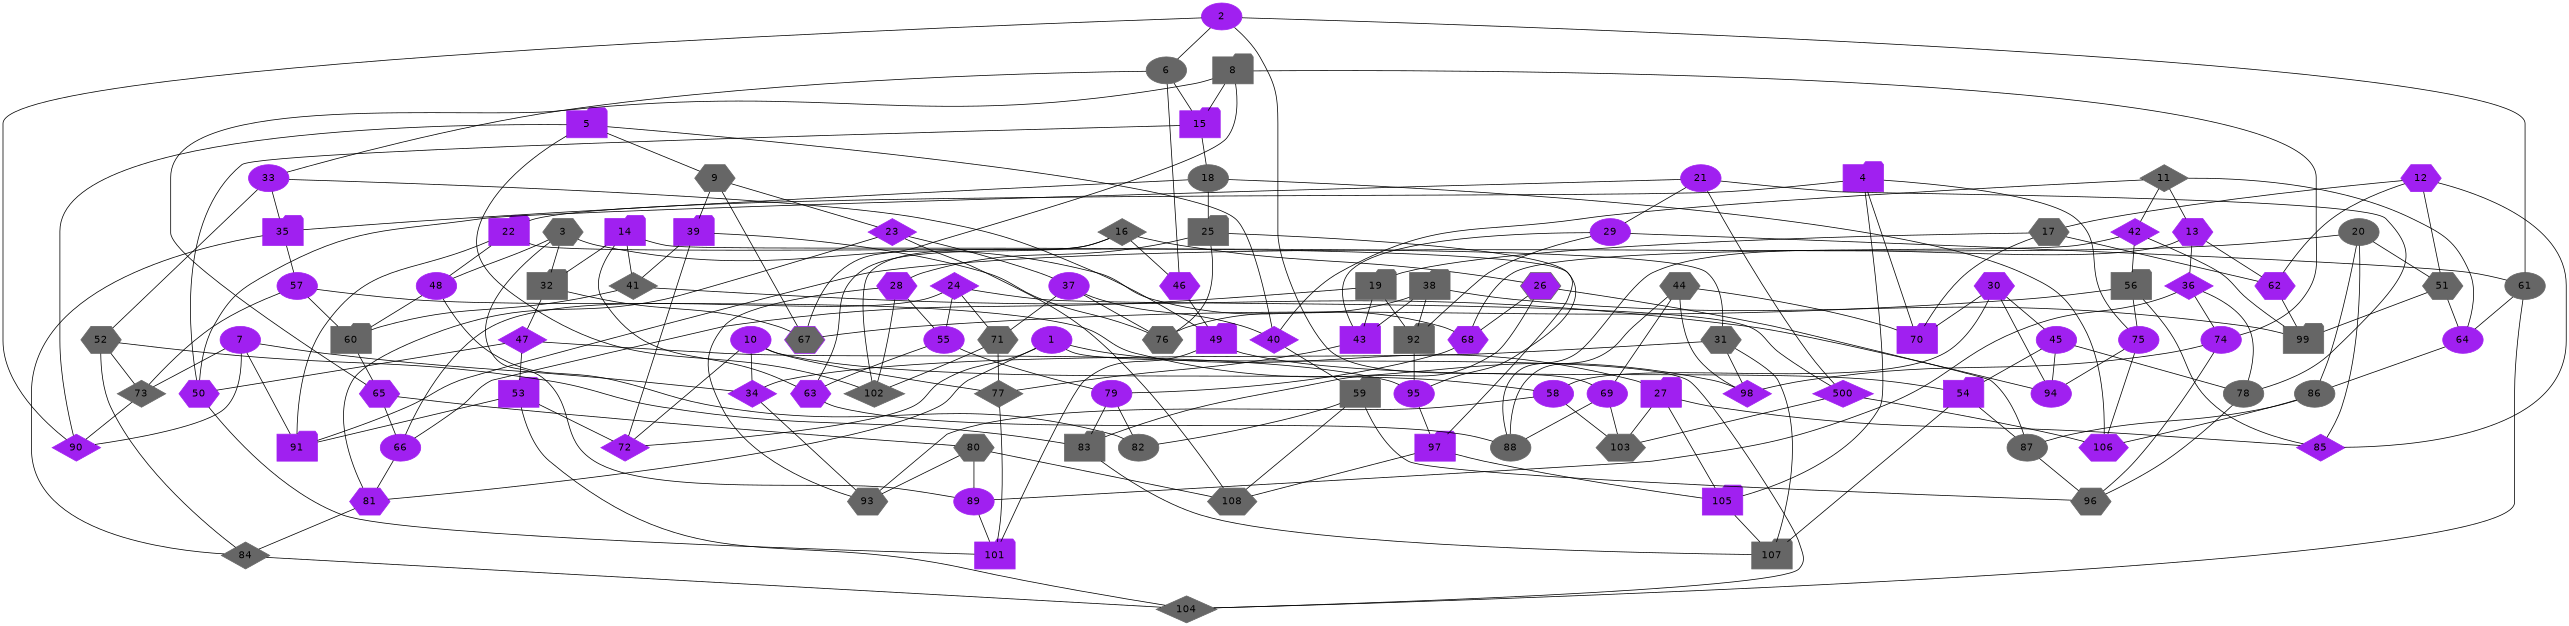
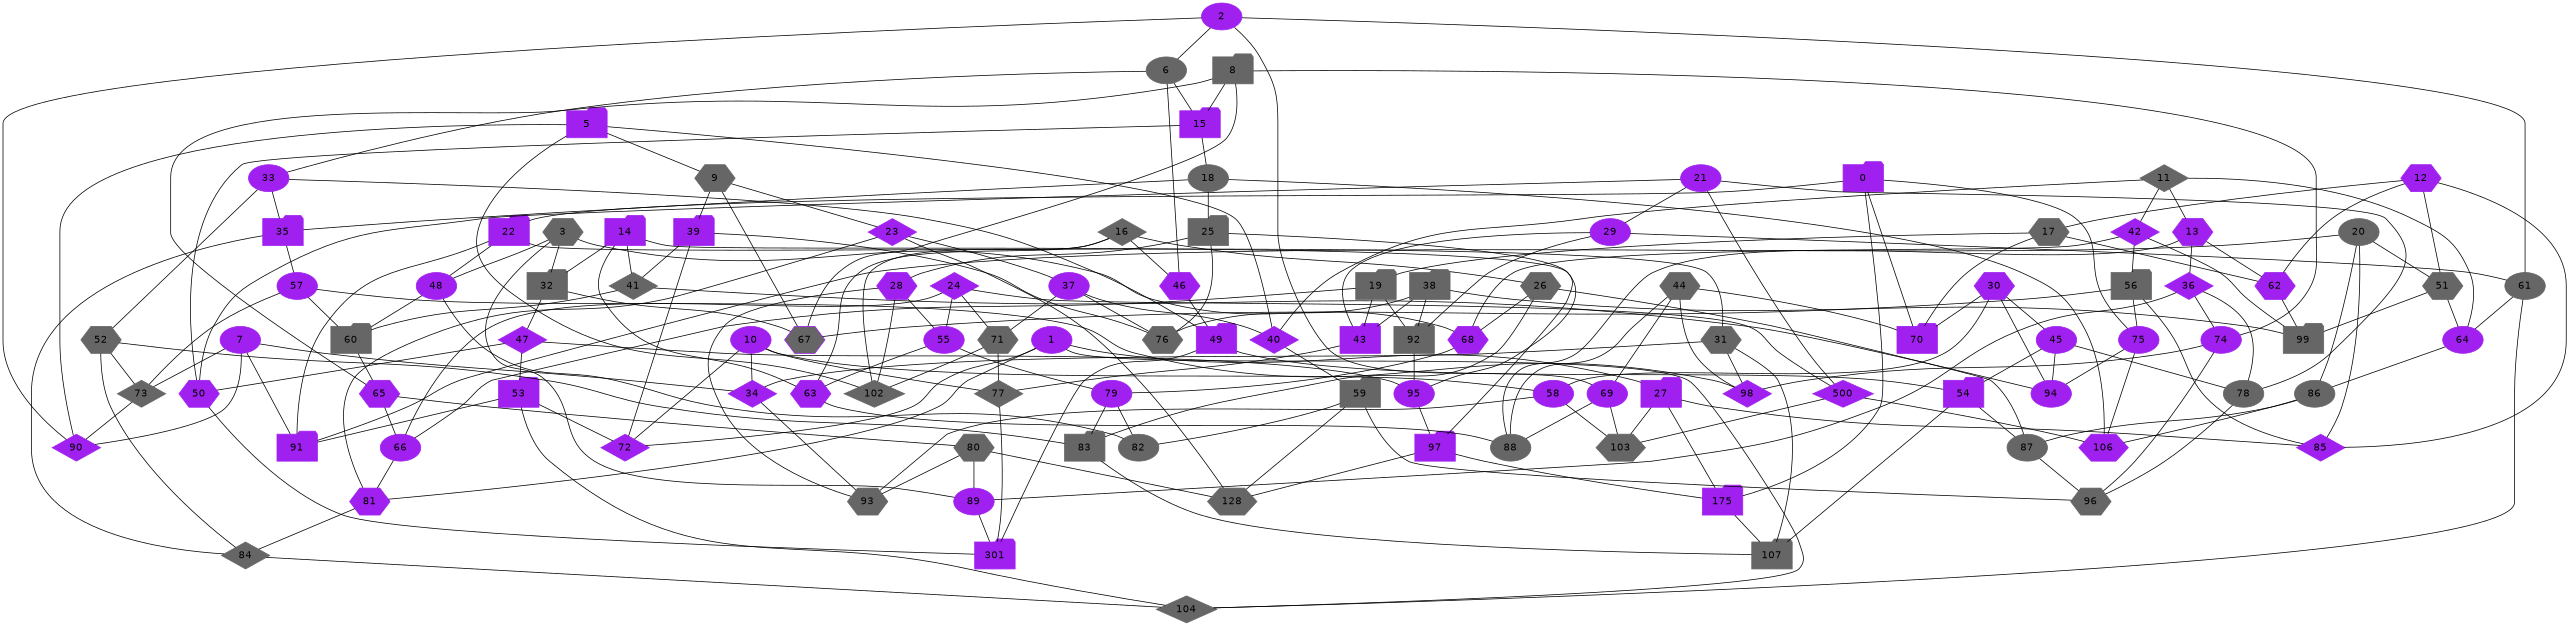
node "4": label "4" -> "0"
node "26": fillcolor purple -> gray40
node "108": label "108" -> "128"
node "105": label "105" -> "175"
node "101": label "101" -> "301"
